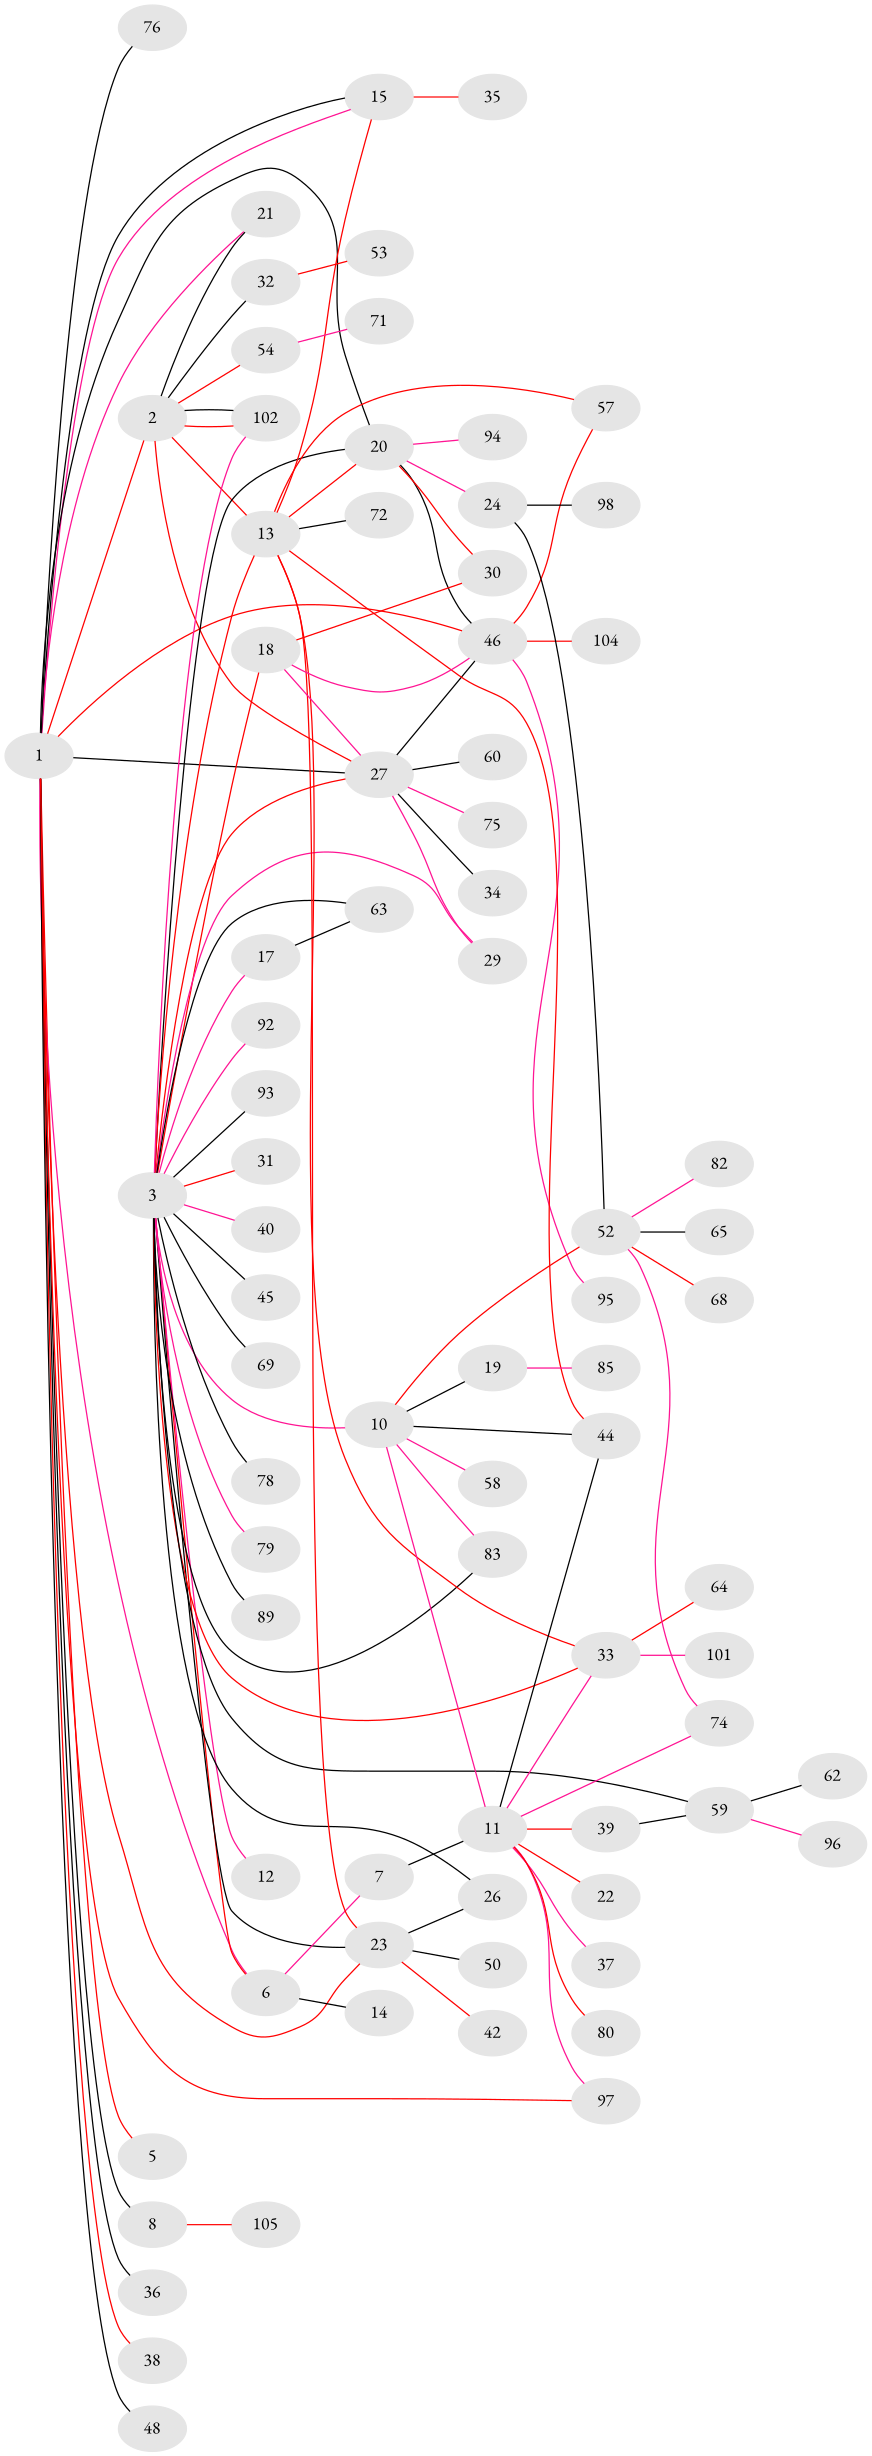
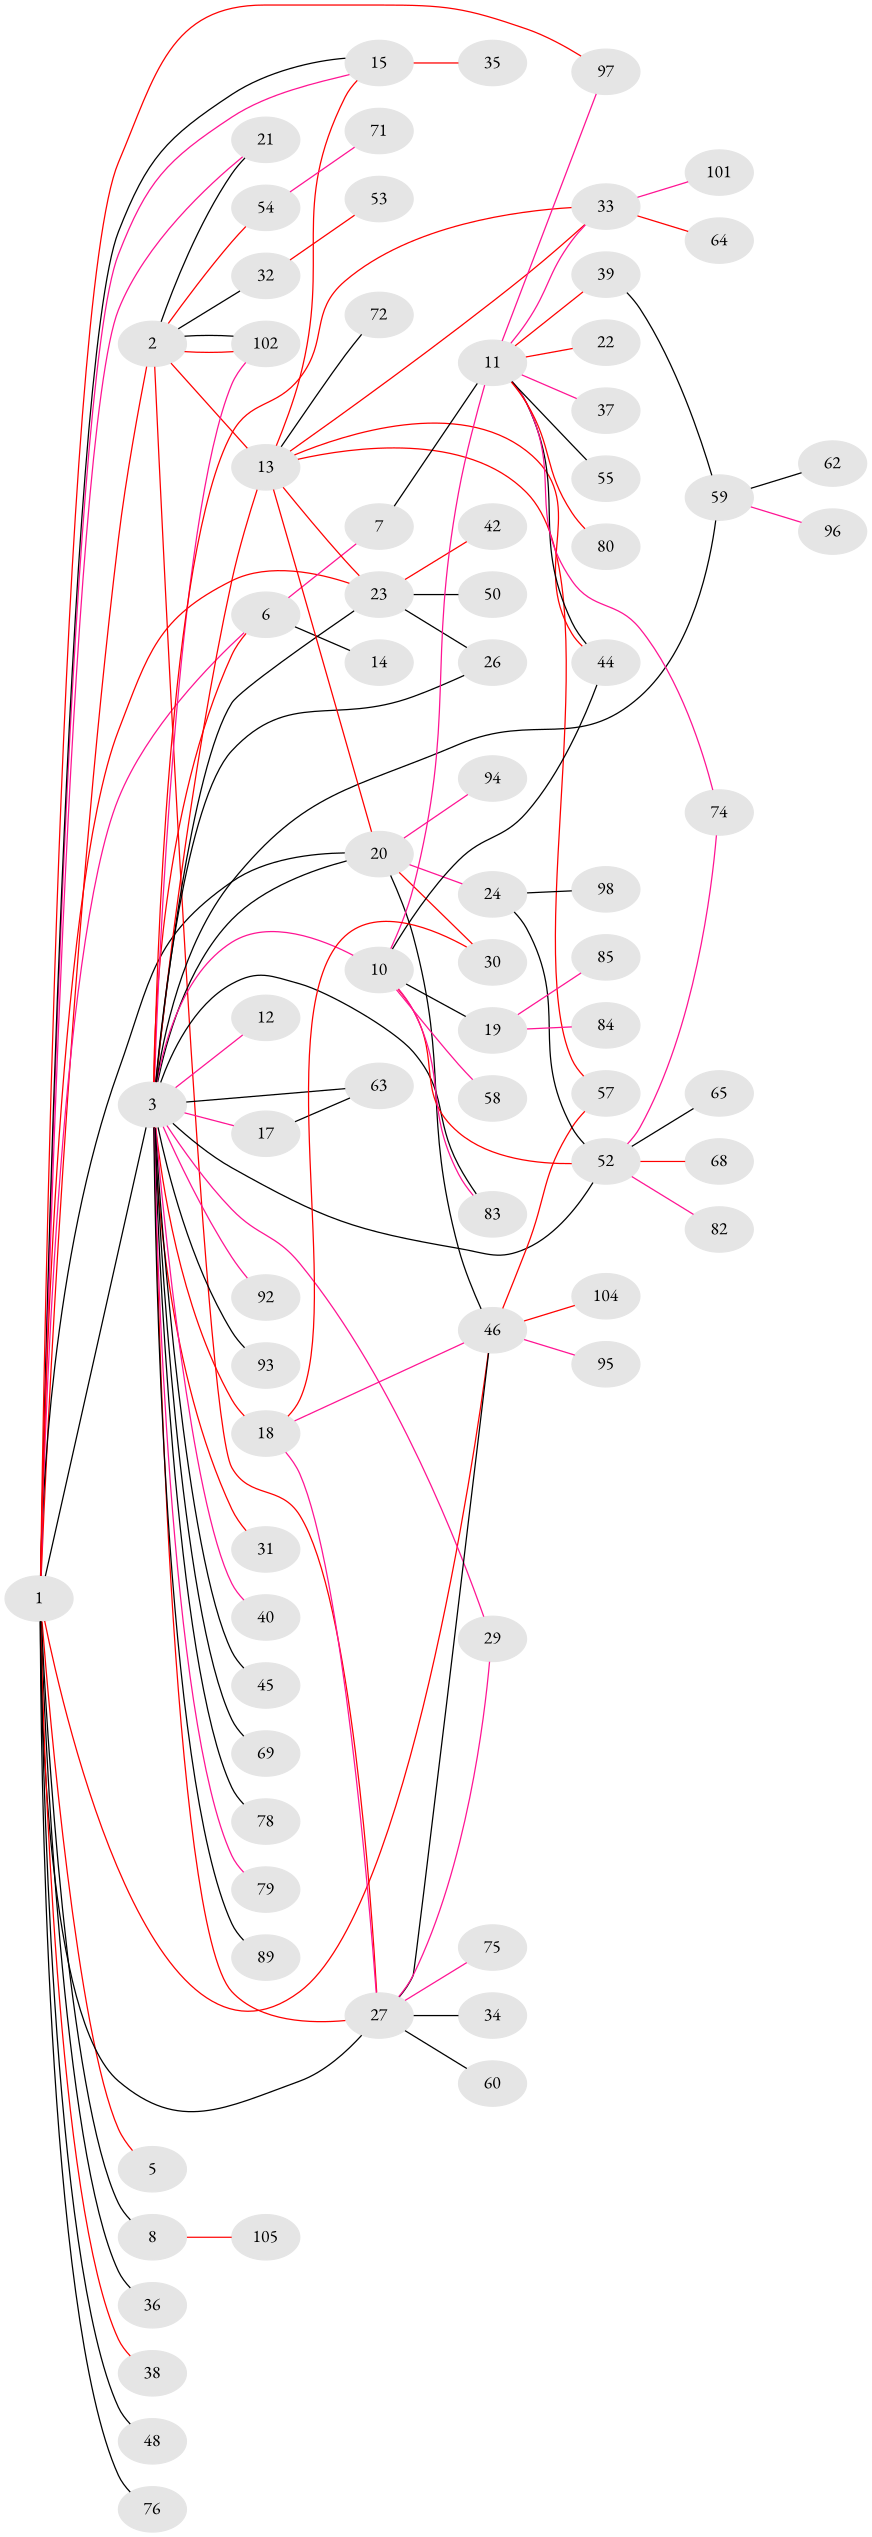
node "55": added
node "84": added
edge "3" -- "52": added
edge "3" -- "1": added
